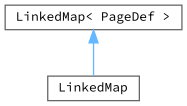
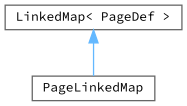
node "LinkedMap": label "LinkedMap" -> "PageLinkedMap"
